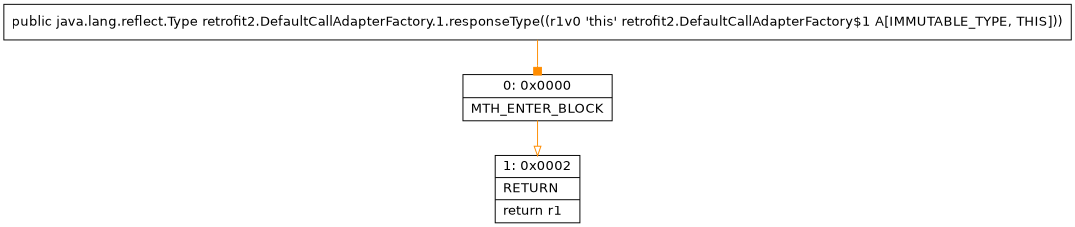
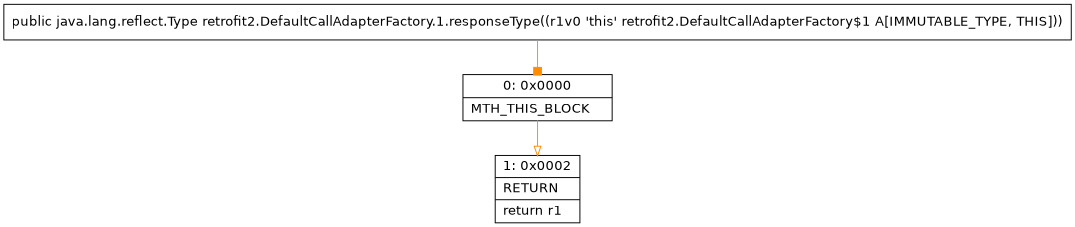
node "0: 0x0000": text "MTH_ENTER_BLOCK" -> "MTH_THIS_BLOCK"
